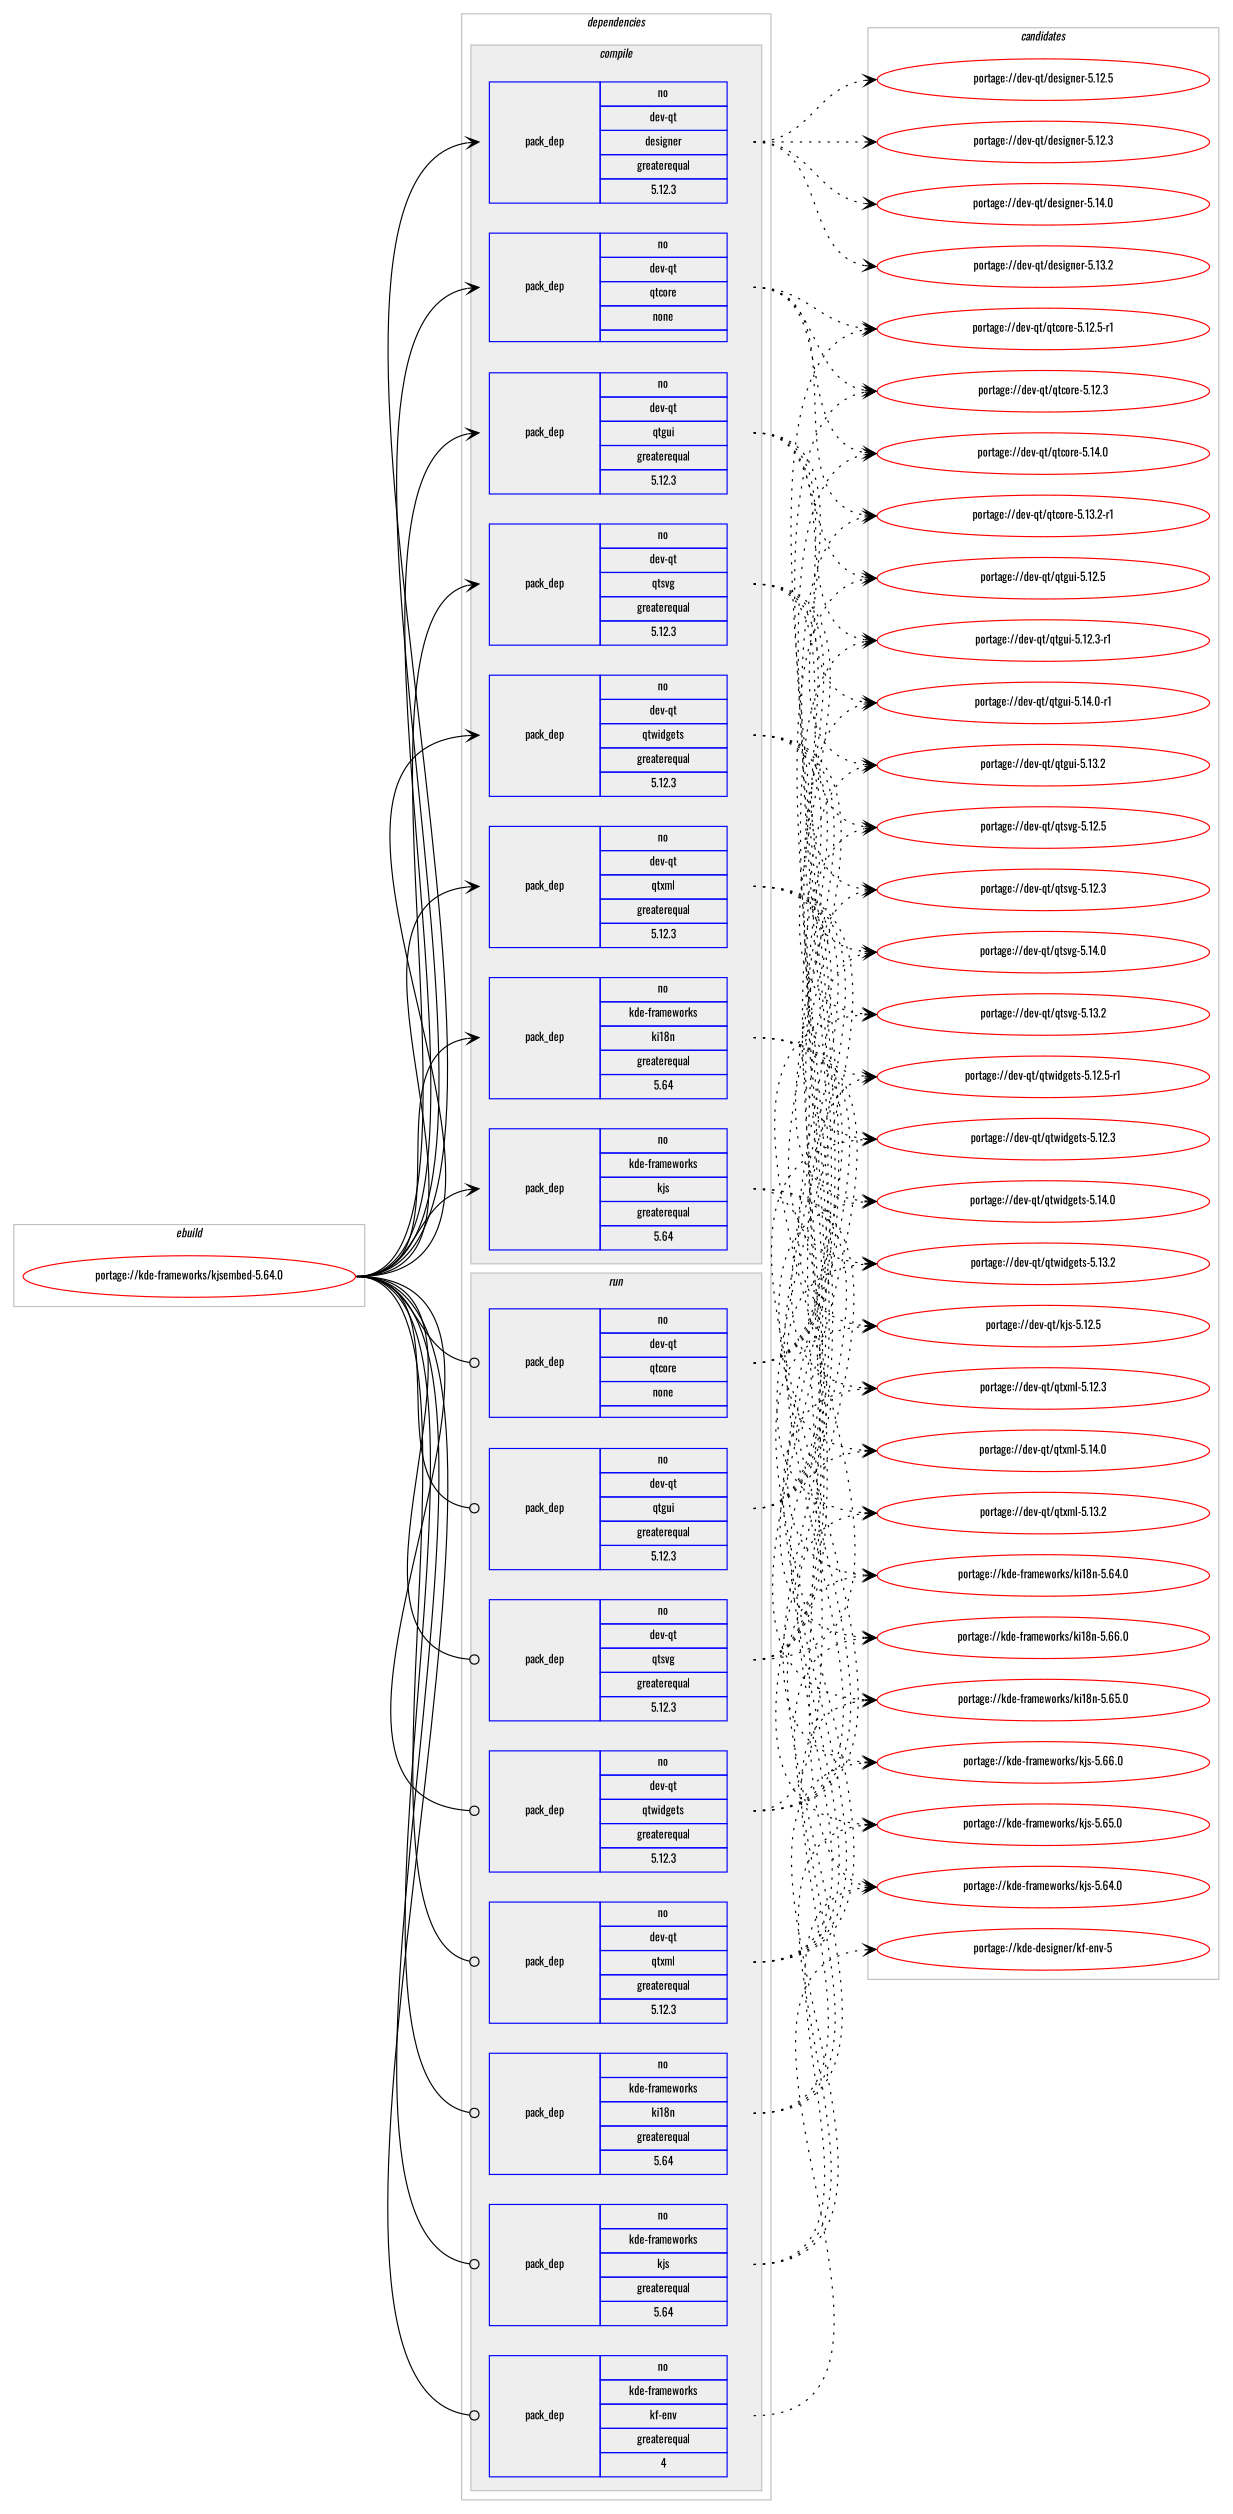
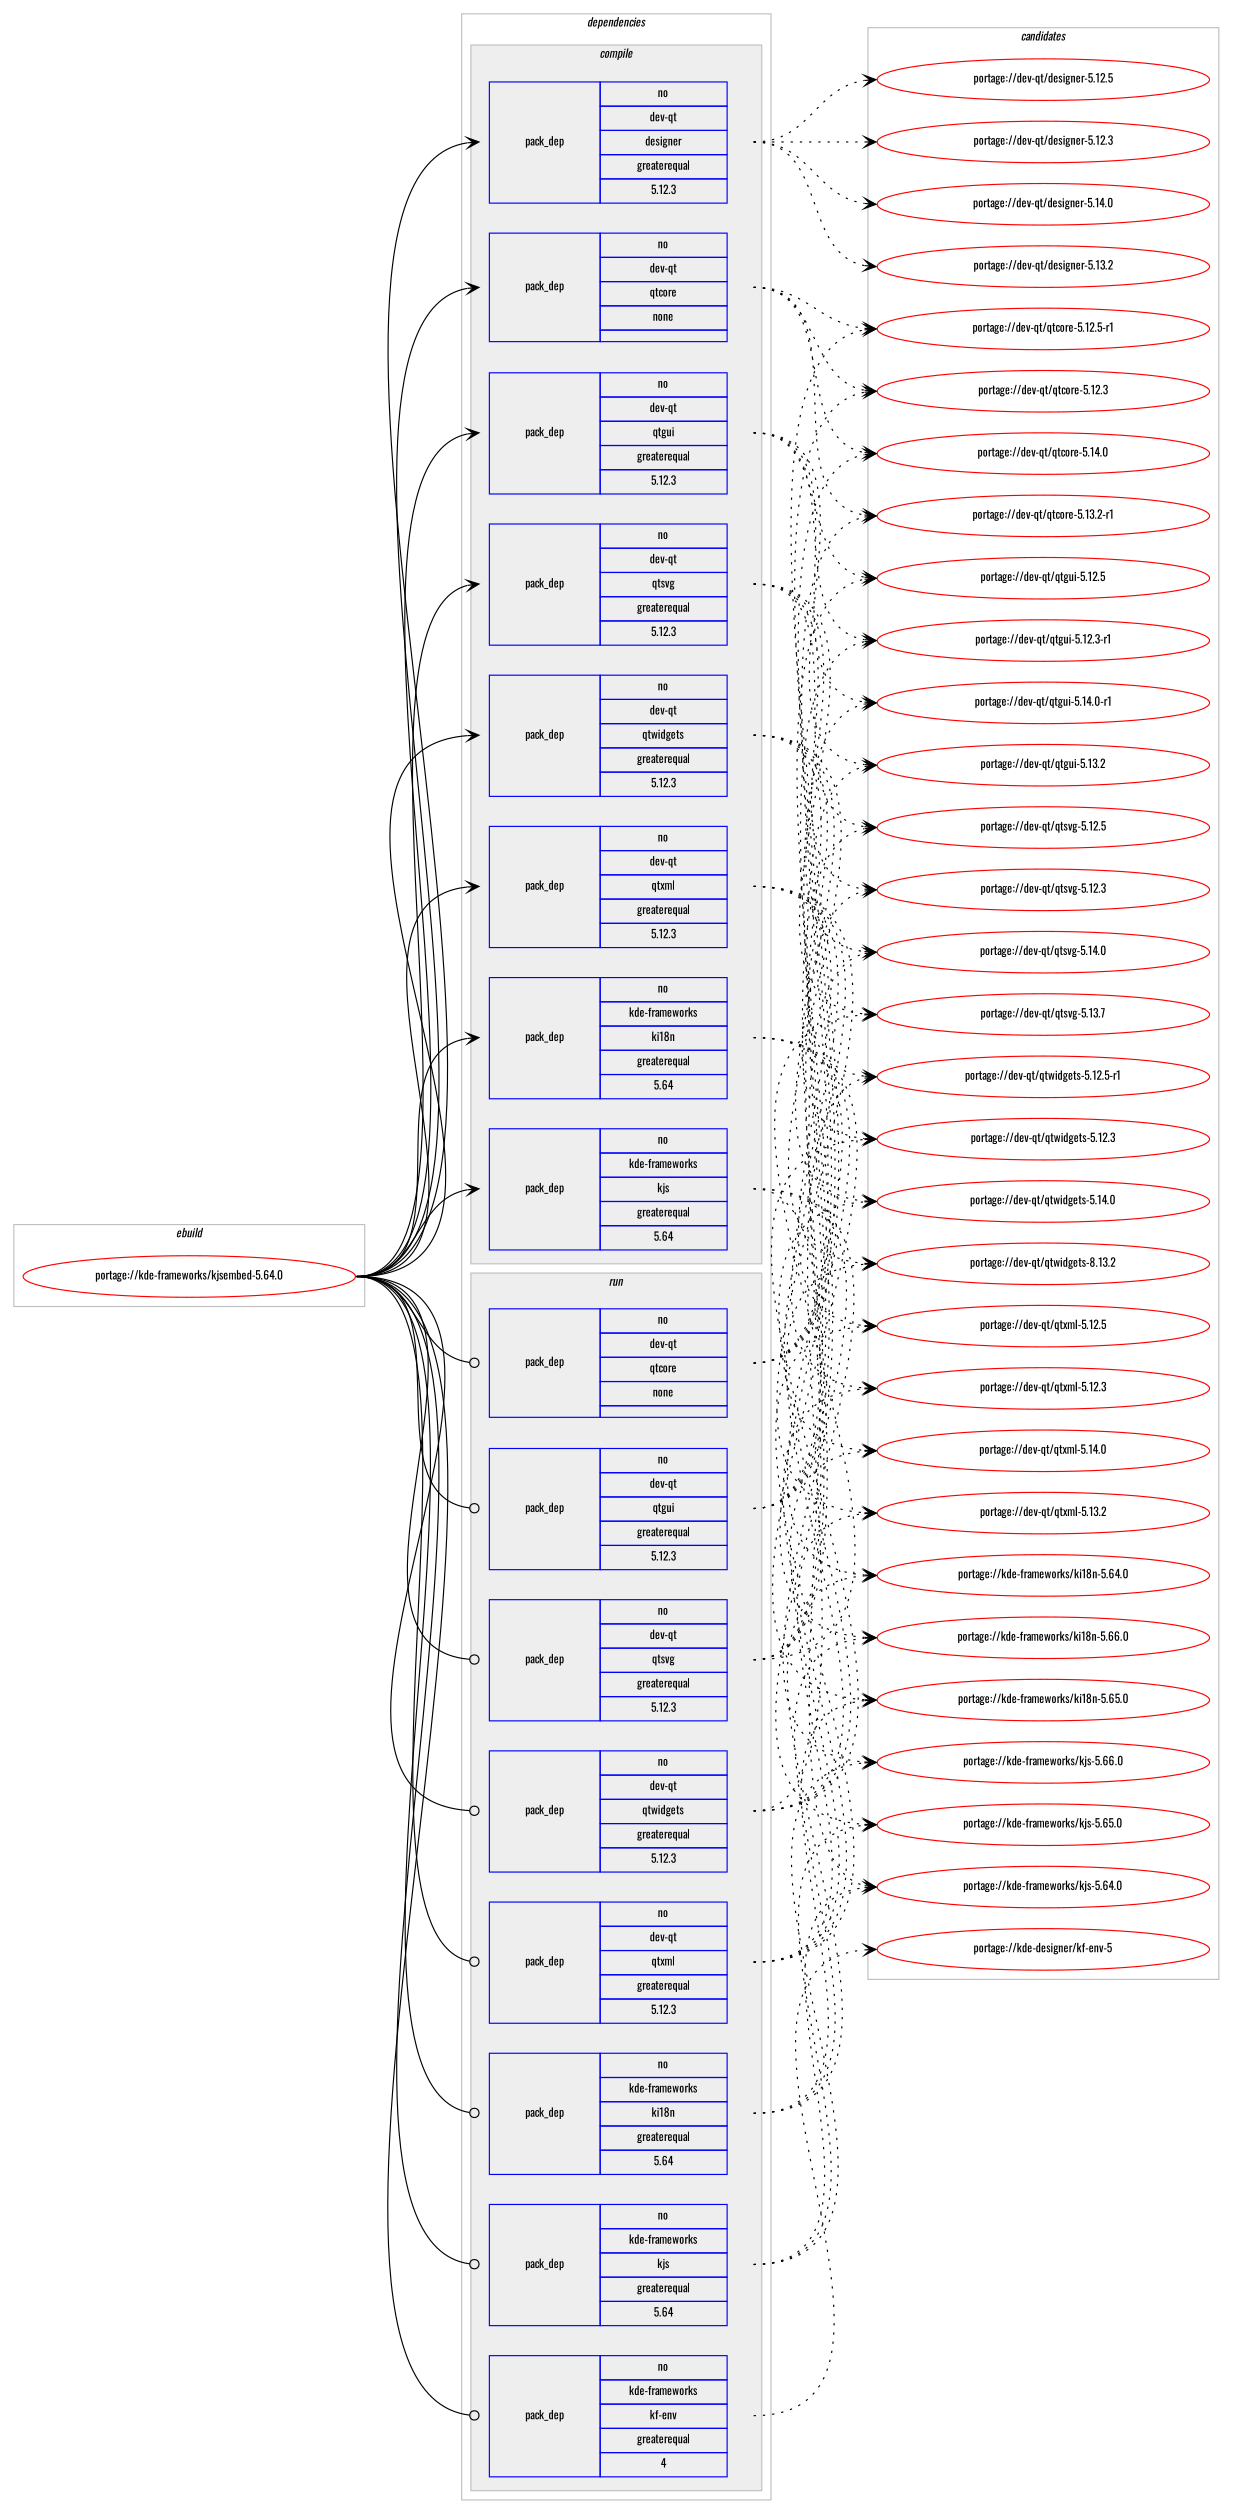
node "portage://dev-qt/qtsvg-5.13.2": label "portage://dev-qt/qtsvg-5.13.2" -> "portage://dev-qt/qtsvg-5.13.7"
node "portage://dev-qt/qtwidgets-5.13.2": label "portage://dev-qt/qtwidgets-5.13.2" -> "portage://dev-qt/qtwidgets-8.13.2"
node "portage://dev-qt/kjs-5.12.5": label "portage://dev-qt/kjs-5.12.5" -> "portage://dev-qt/qtxml-5.12.5"
